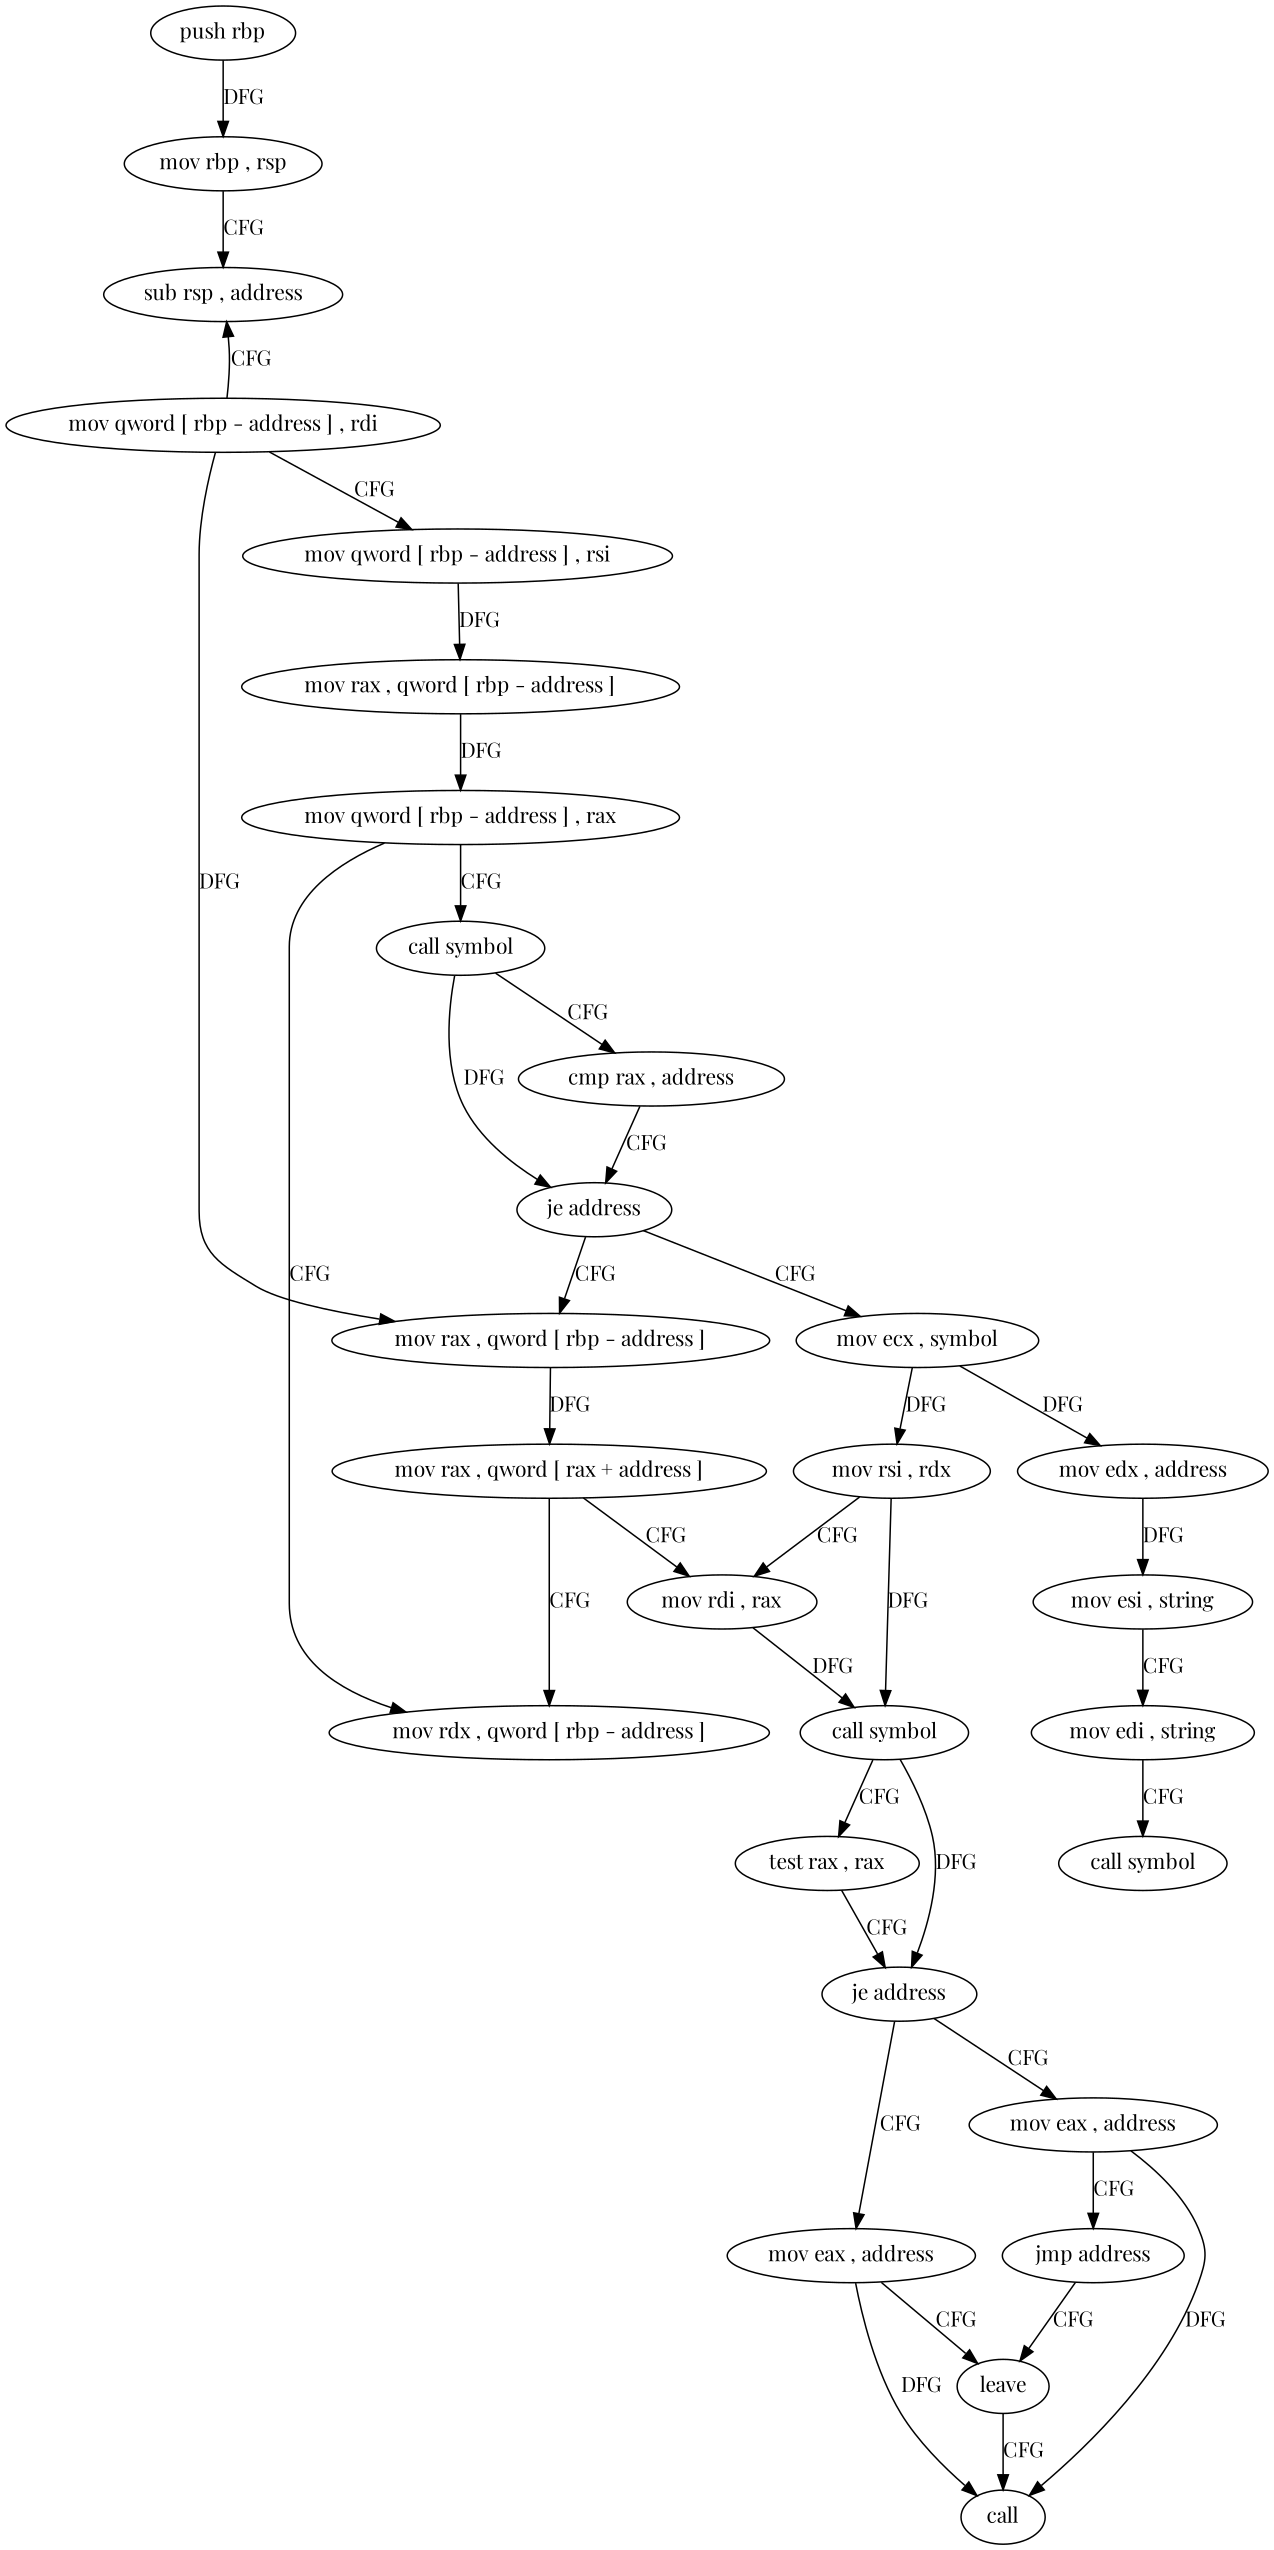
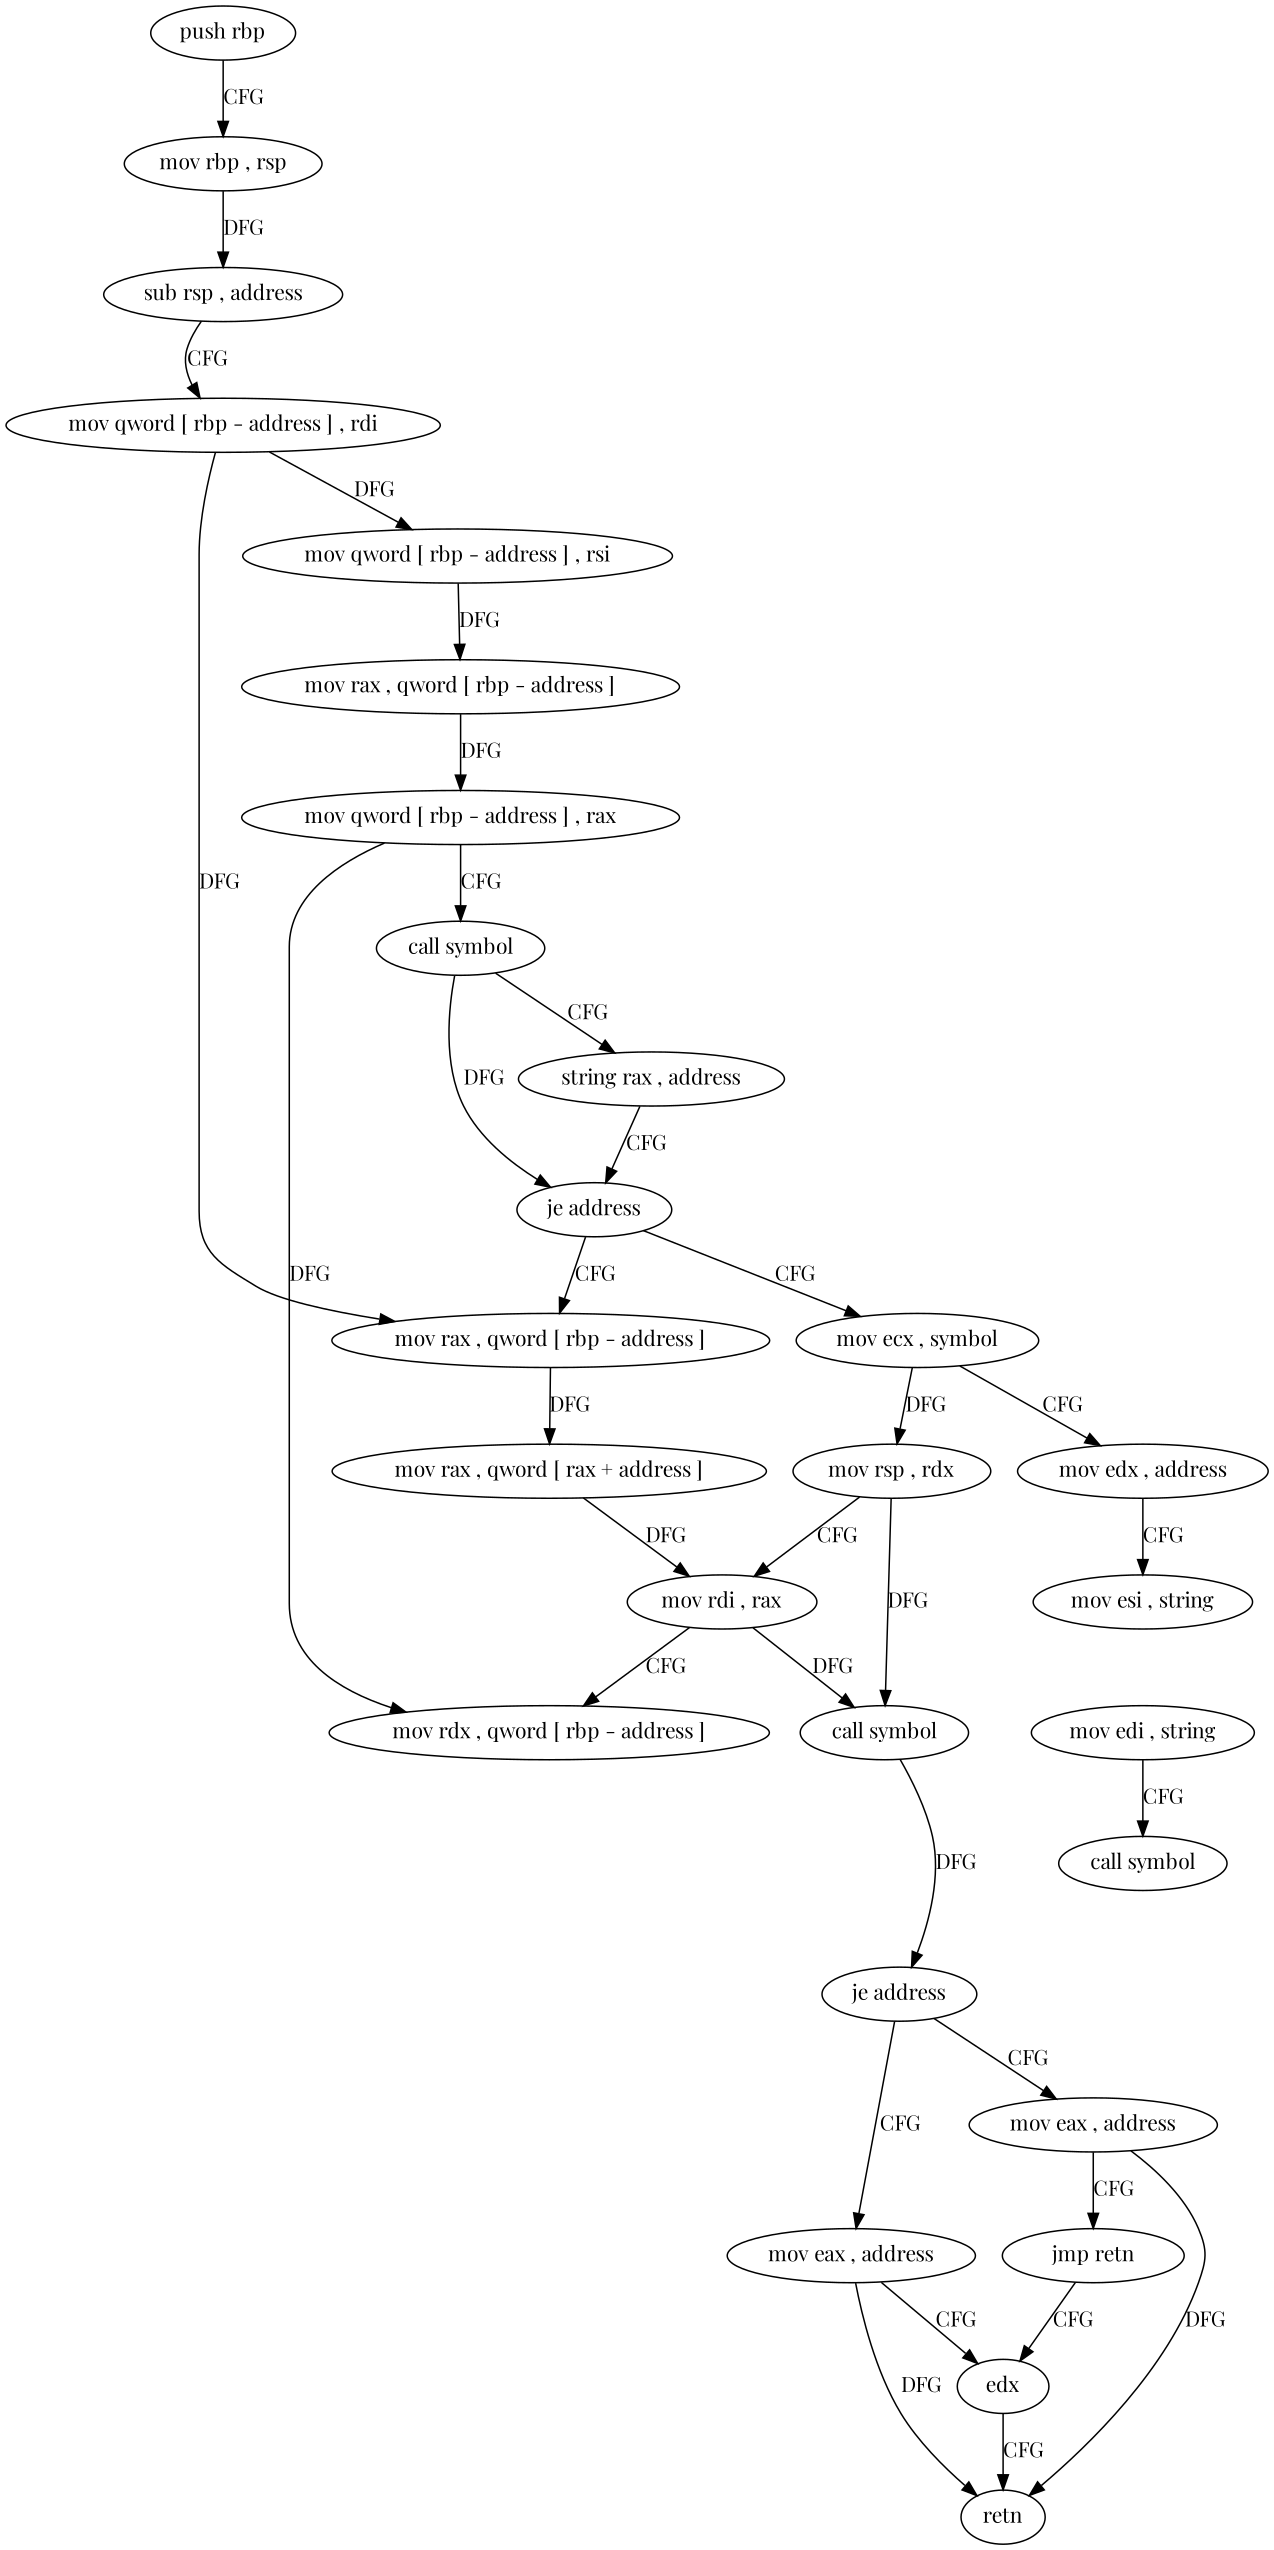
edge "push rbp" -> "mov rbp , rsp": label "DFG" -> "CFG"
edge "mov rbp , rsp" -> "sub rsp , address": label "CFG" -> "DFG"
edge "mov qword [ rbp - address ] , rdi" -> "sub rsp , address": reversed
edge "mov qword [ rbp - address ] , rdi" -> "mov qword [ rbp - address ] , rsi": label "CFG" -> "DFG"
node "cmp rax , address": label "cmp rax , address" -> "string rax , address"
edge "mov qword [ rbp - address ] , rax" -> "mov rdx , qword [ rbp - address ]": label "CFG" -> "DFG"
edge "mov ecx , symbol" -> "mov edx , address": label "DFG" -> "CFG"
node "mov rsi , rdx": label "mov rsi , rdx" -> "mov rsp , rdx"
edge "mov rax , qword [ rax + address ]" -> "mov rdi , rax": label "CFG" -> "DFG"
edge "mov edx , address" -> "mov esi , string": label "DFG" -> "CFG"
edge "mov rax , qword [ rax + address ]" -> "mov rdx , qword [ rbp - address ]": now "mov rdi , rax" -> "mov rdx , qword [ rbp - address ]"
edge "mov esi , string" -> "mov edi , string": removed, label "CFG"
node "test rax , rax": removed
node "jmp address": label "jmp address" -> "jmp retn"
node "leave": label "leave" -> "edx"
node "call": label "call" -> "retn"
